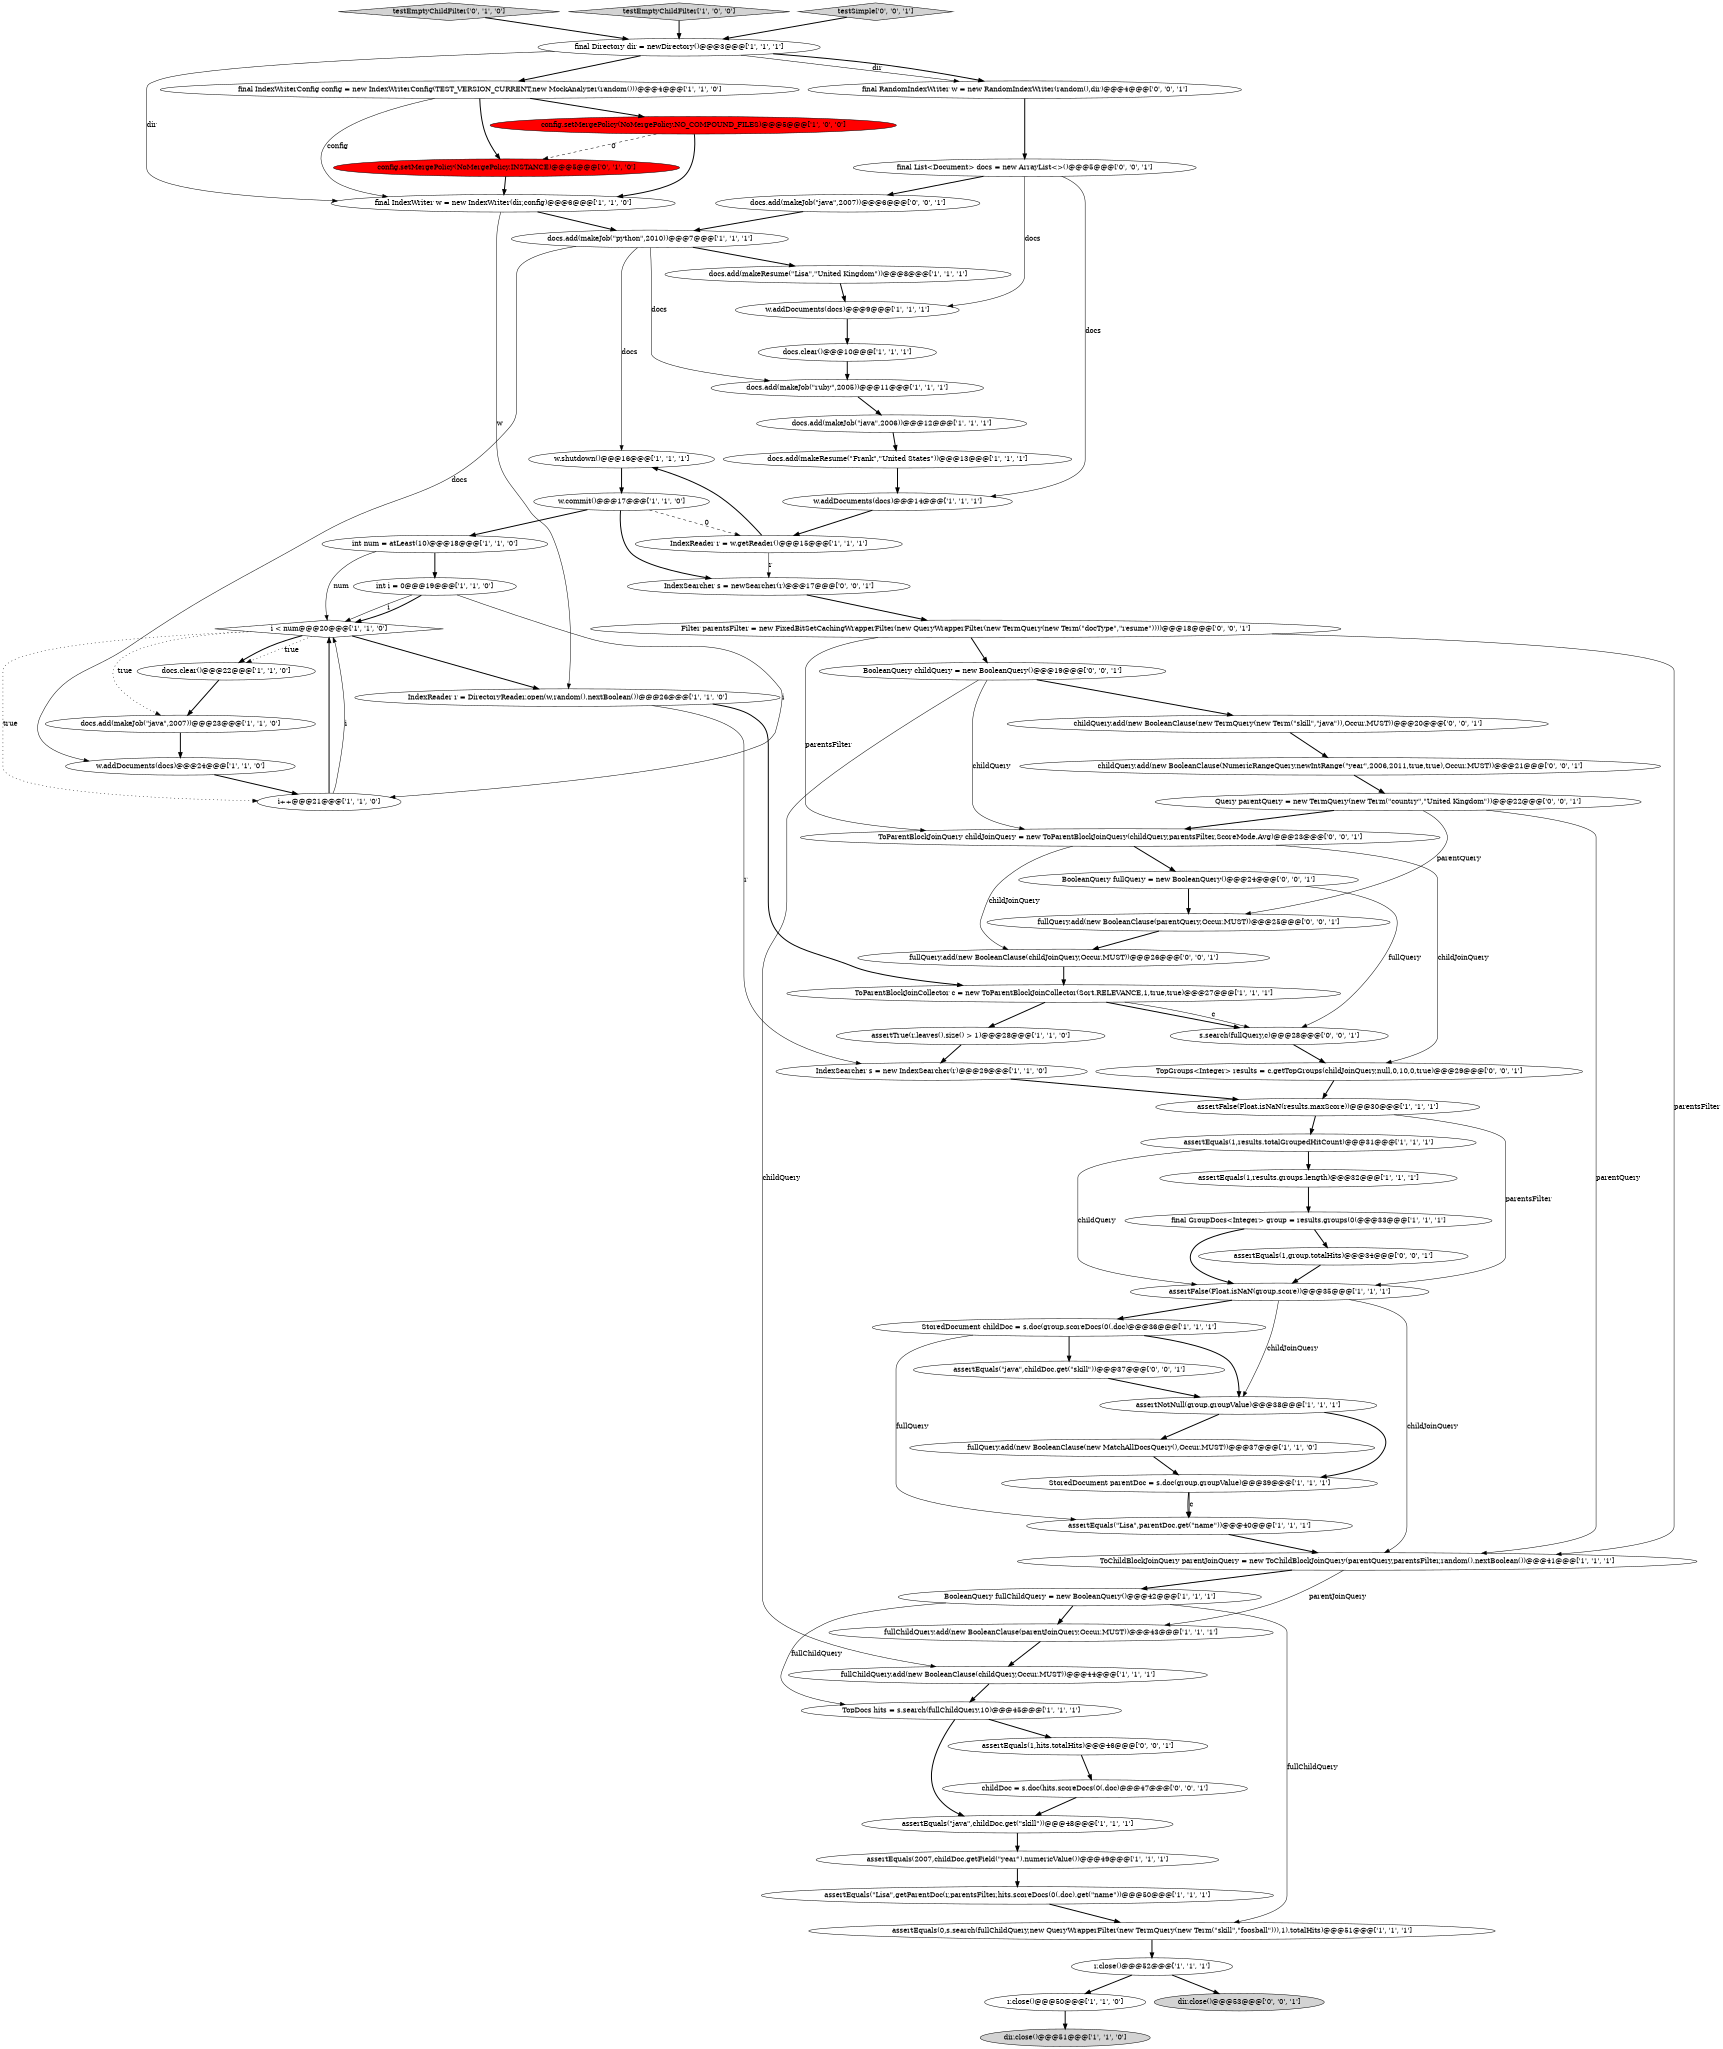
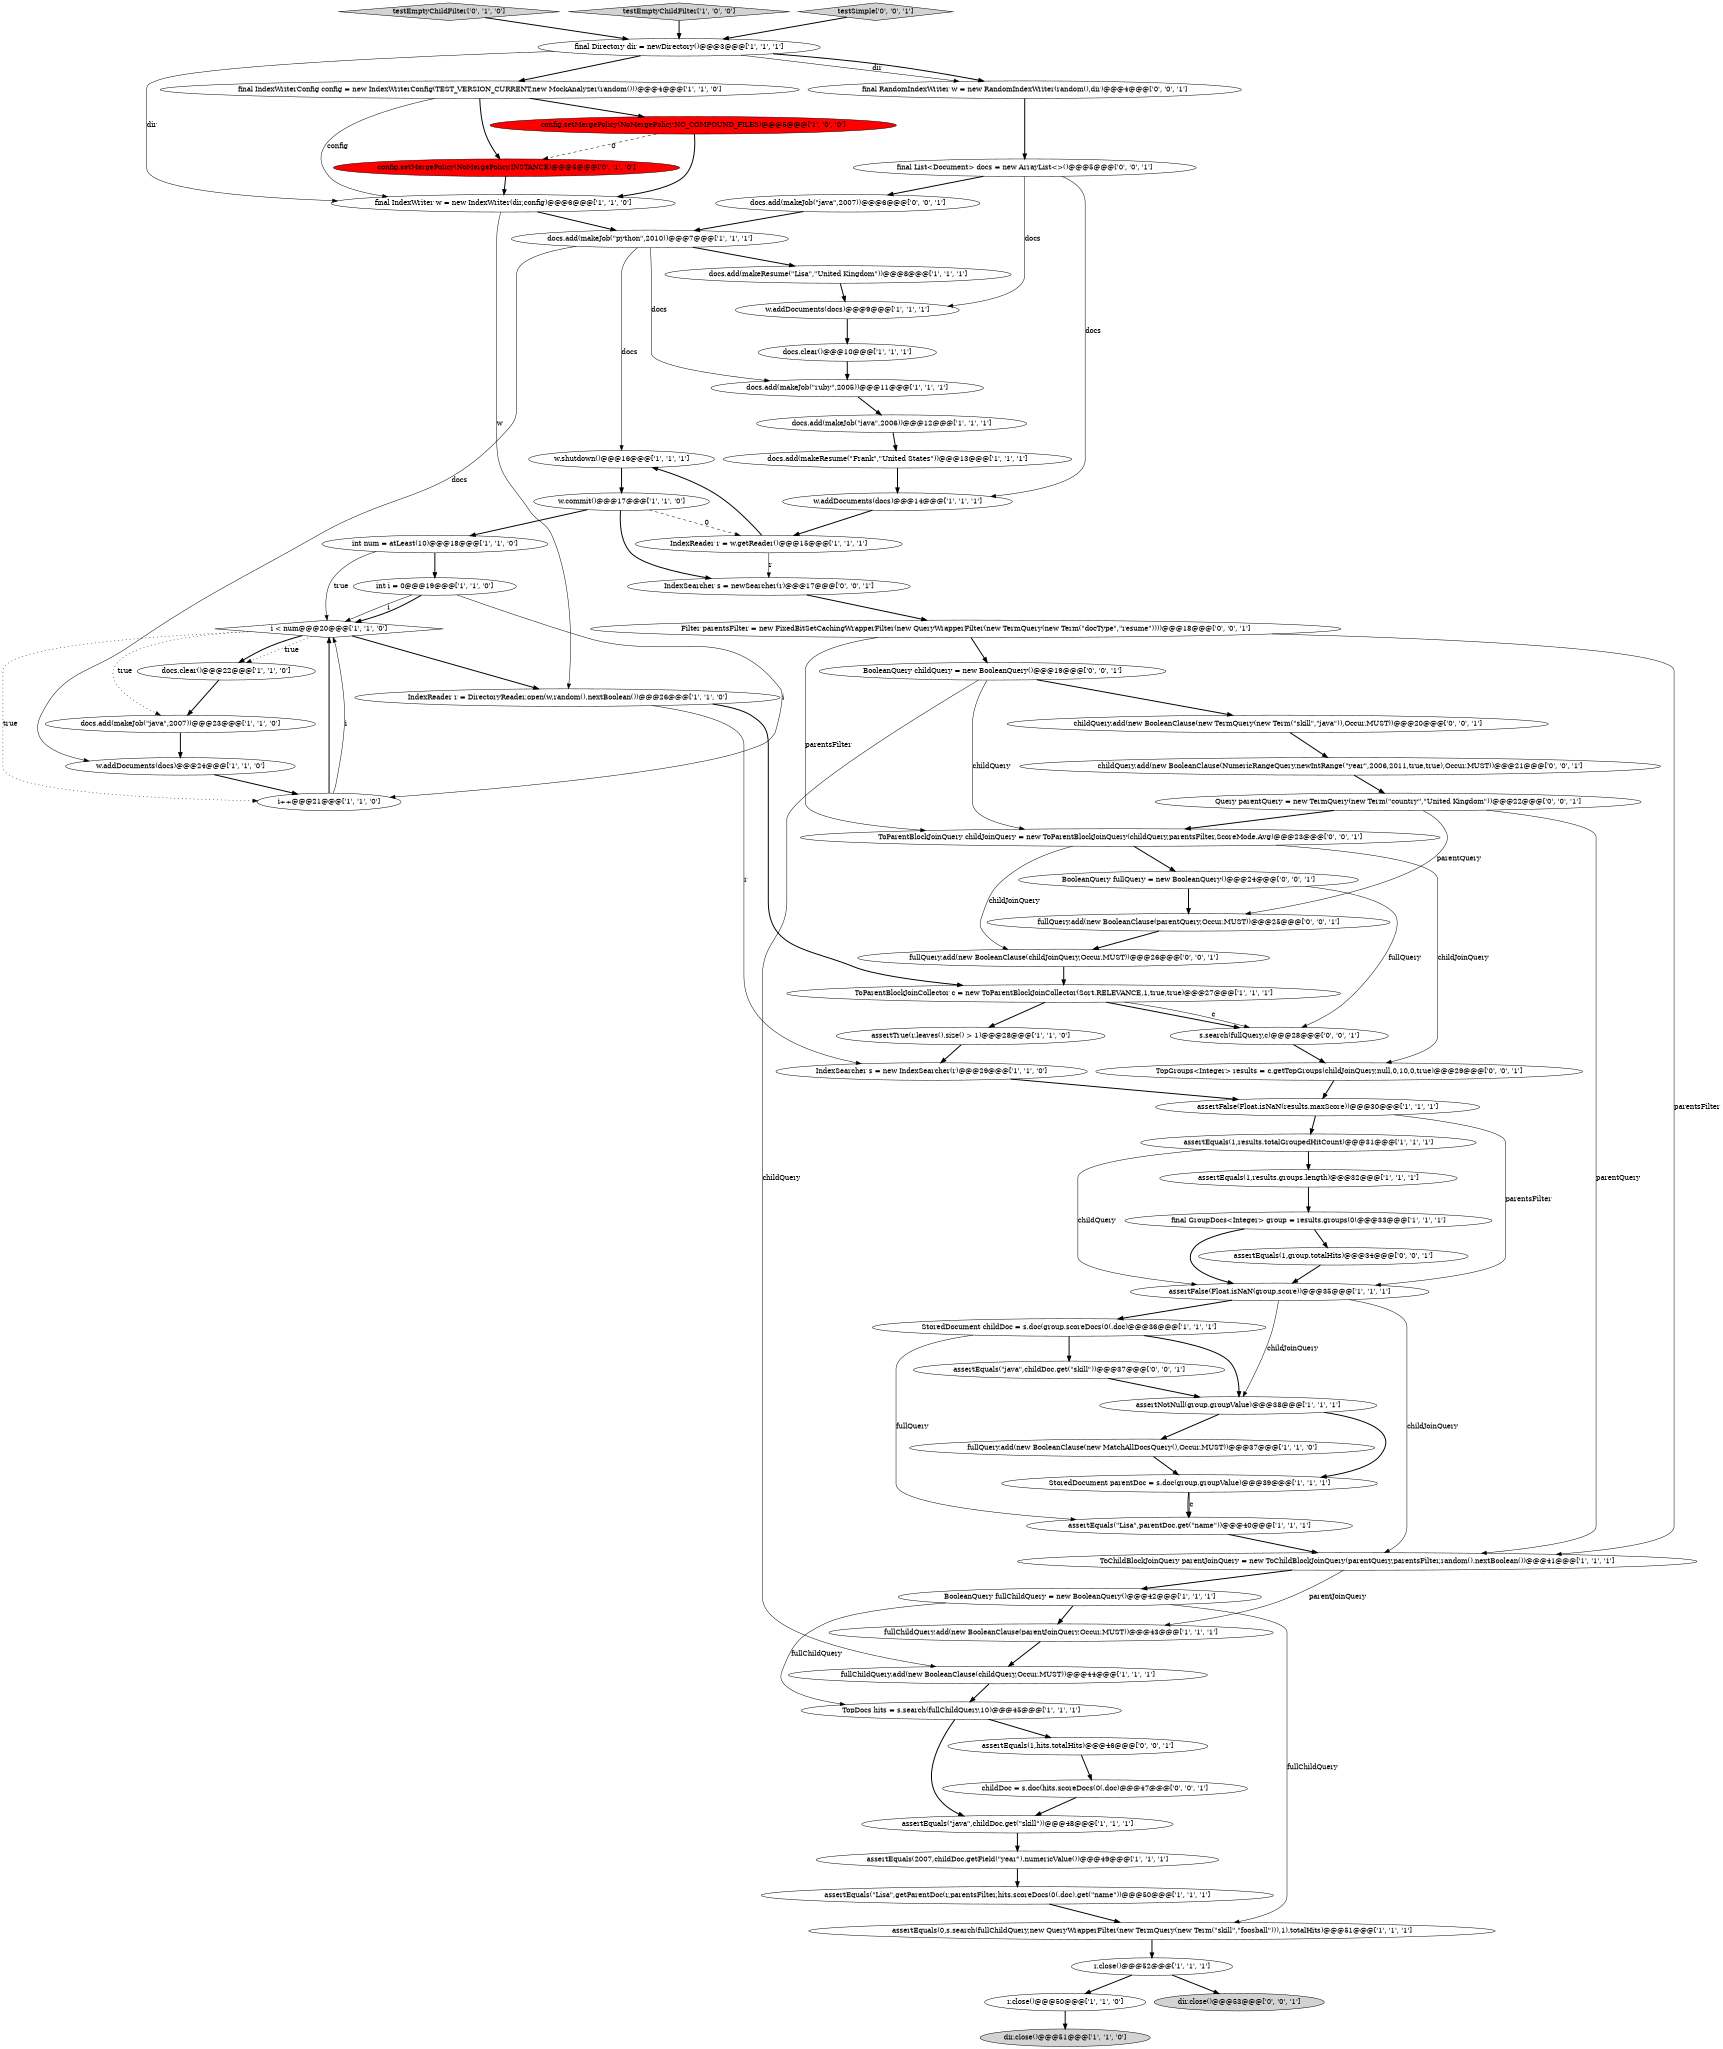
edge "int num = atLeast(10)@@@18@@@['1', '1', '0']" -> "i < num@@@20@@@['1', '1', '0']": label "num" -> "true"
